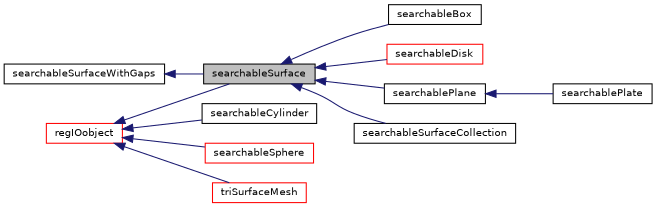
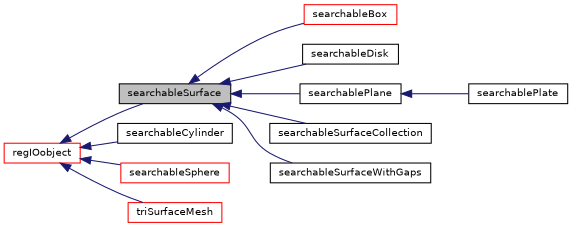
node "searchableBox": color black -> red
node "searchableDisk": color red -> black
edge "searchableSurface" -> "searchableSurfaceWithGaps": reversed
